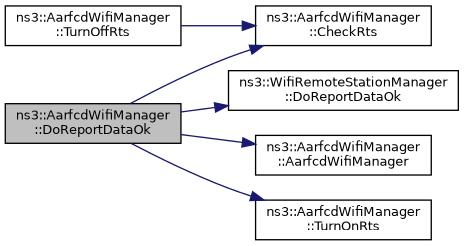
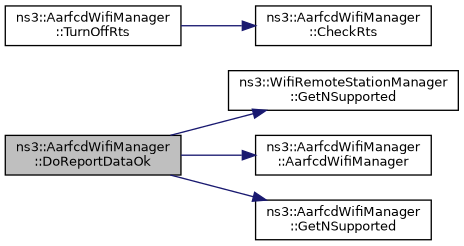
edge "ns3::AarfcdWifiManager ::DoReportDataOk" -> "ns3::AarfcdWifiManager ::CheckRts": removed
node "ns3::WifiRemoteStationManager ::DoReportDataOk": label "ns3::WifiRemoteStationManager ::DoReportDataOk" -> "ns3::WifiRemoteStationManager ::GetNSupported"
node "ns3::AarfcdWifiManager ::TurnOnRts": label "ns3::AarfcdWifiManager ::TurnOnRts" -> "ns3::AarfcdWifiManager ::GetNSupported"
